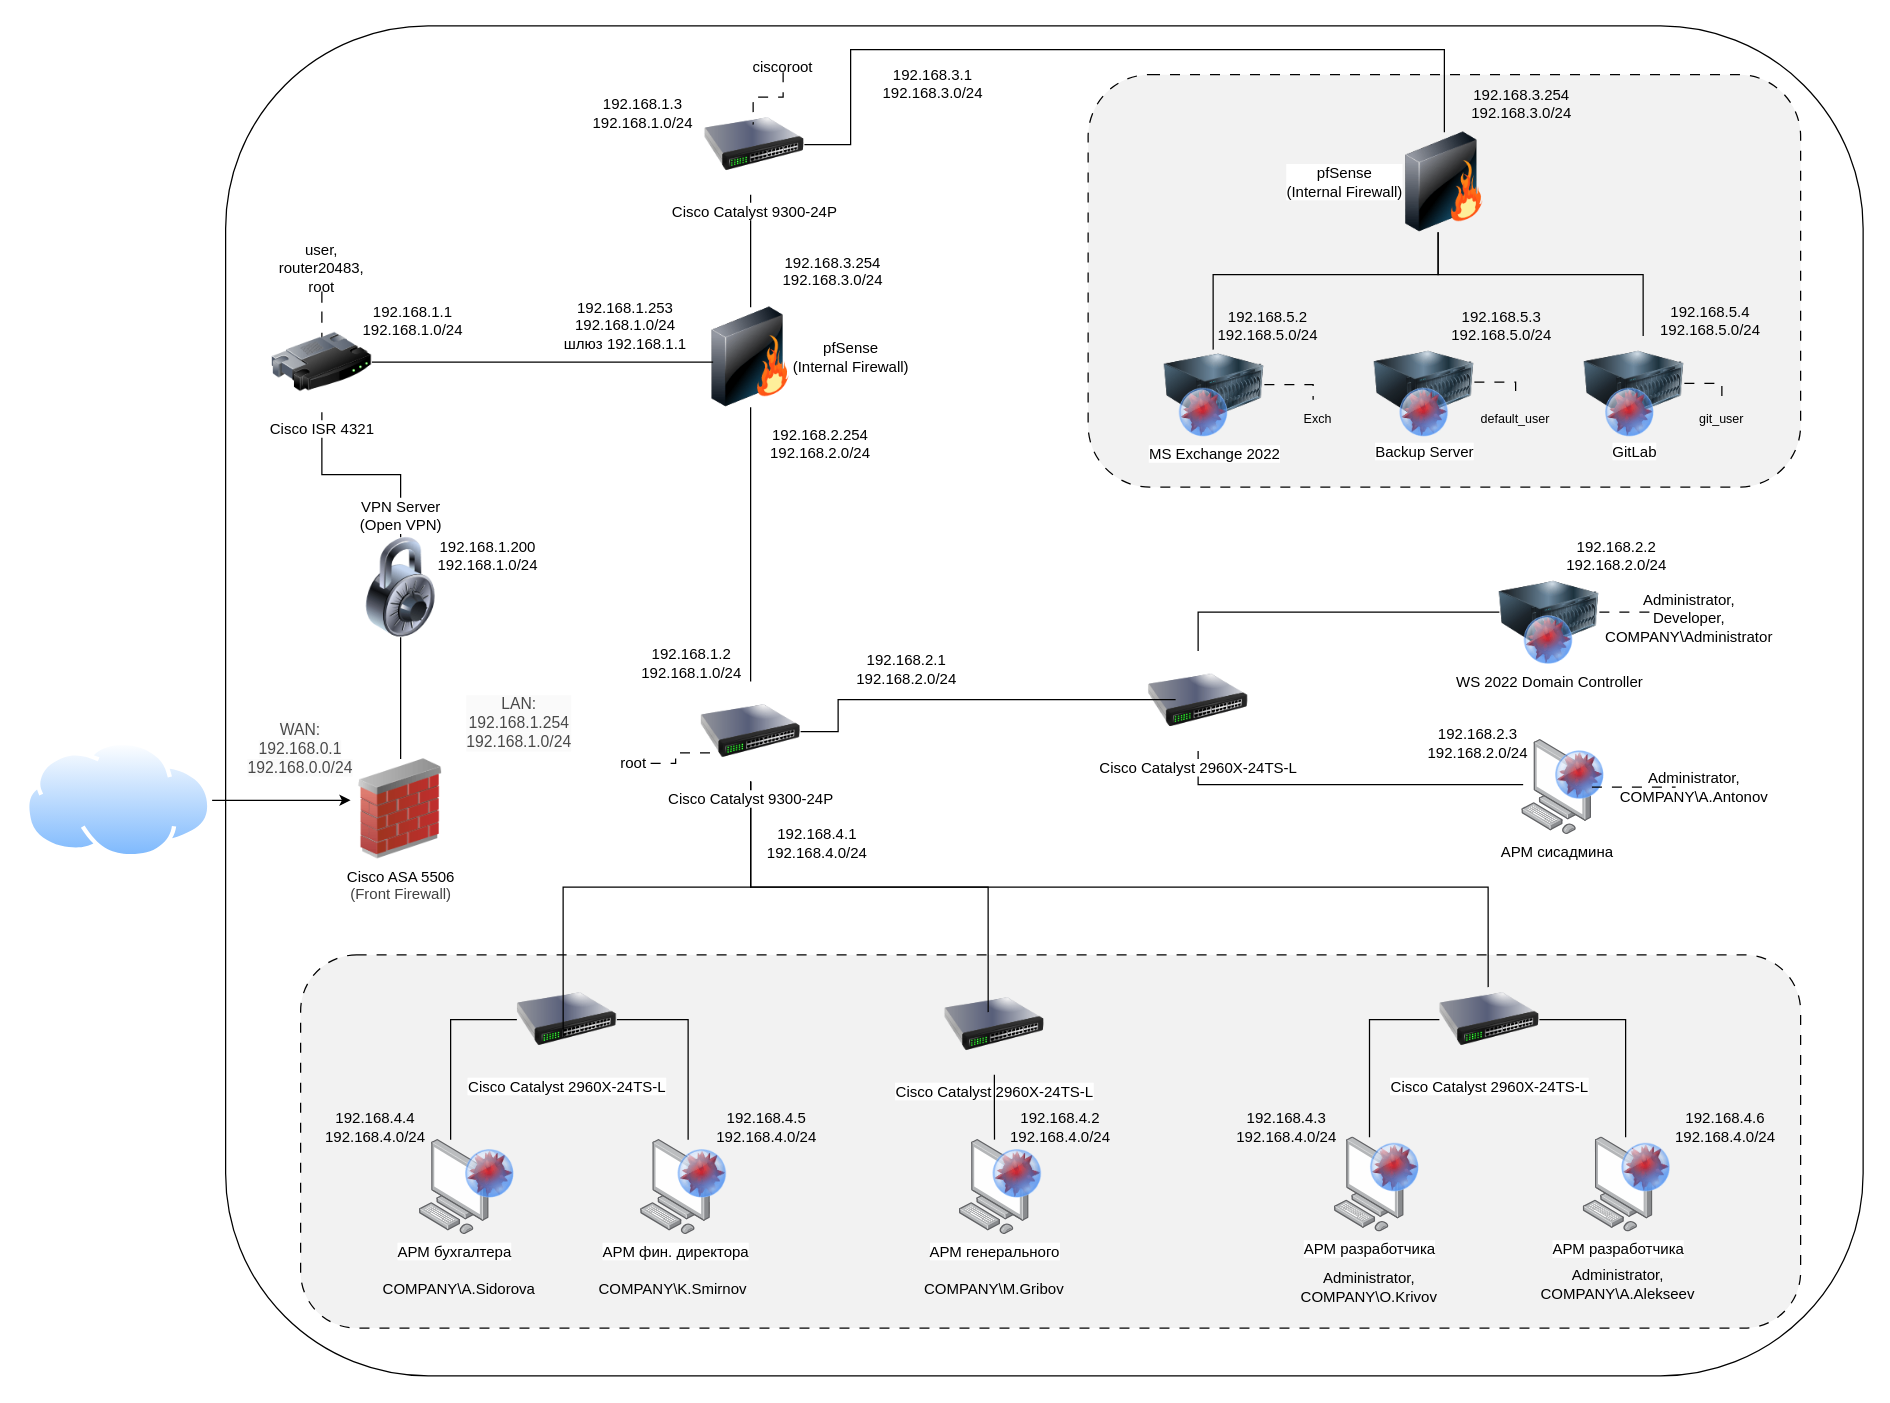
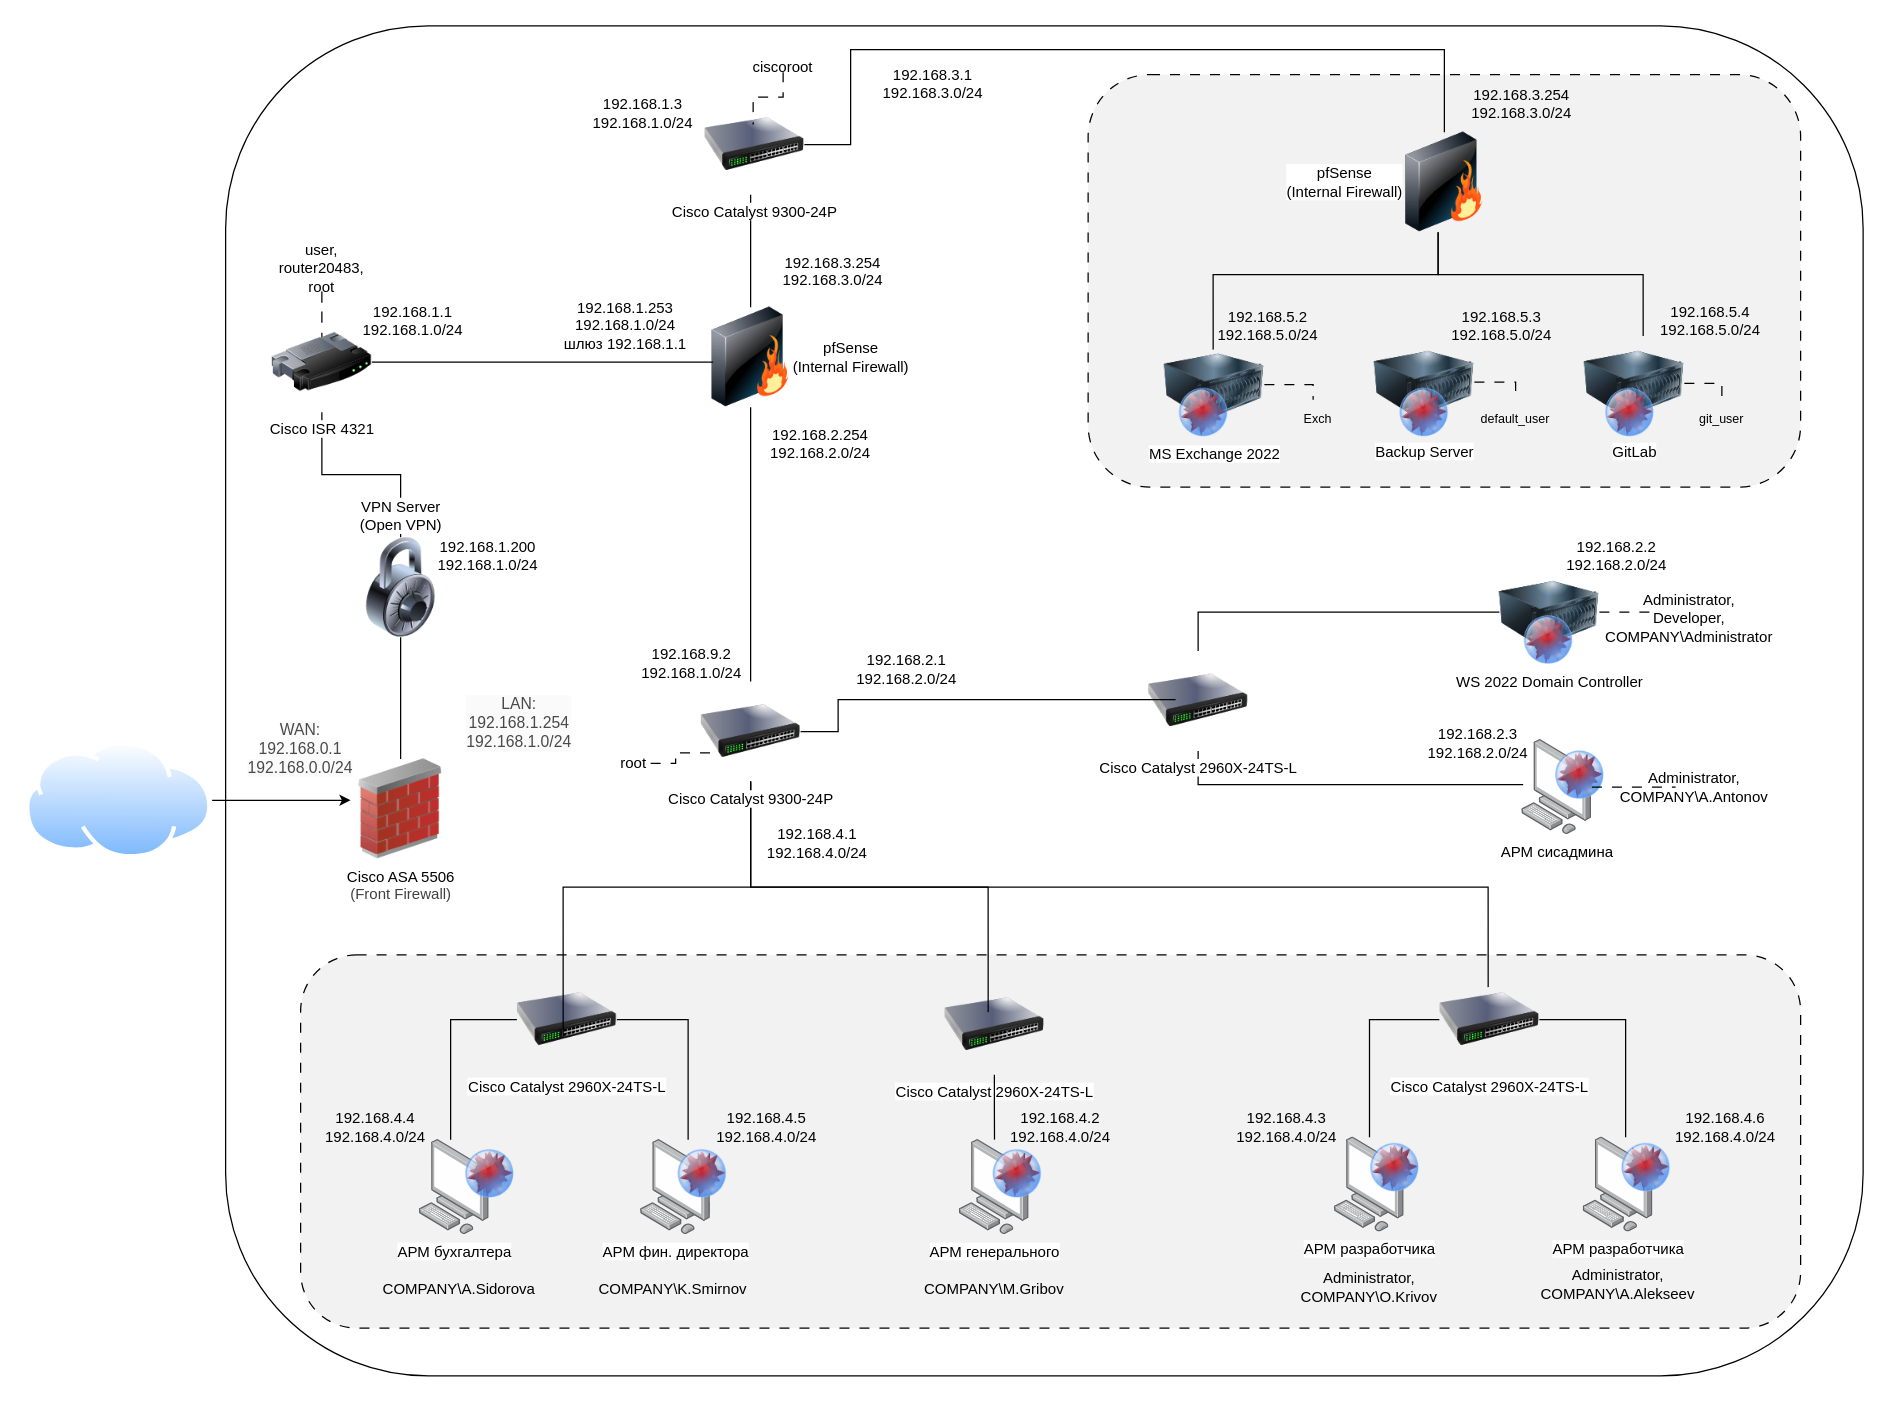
node "192.168.1.2 192.168.1.0/24": label "192.168.1.2 192.168.1.0/24" -> "192.168.9.2 192.168.1.0/24"
